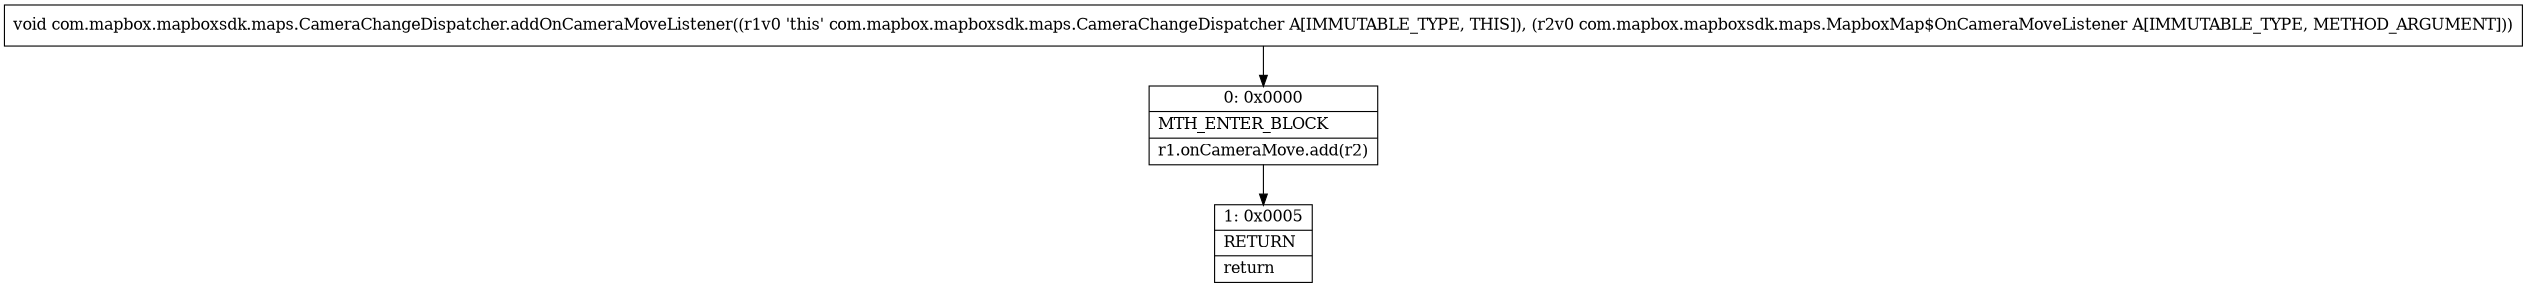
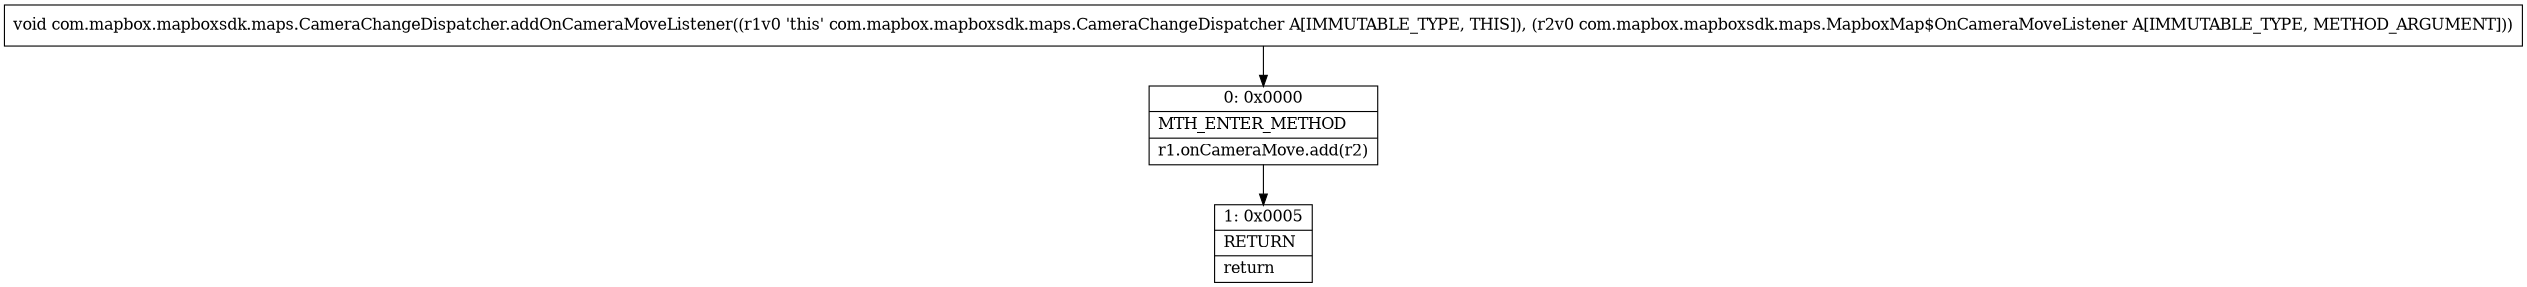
node "0: 0x0000": text "MTH_ENTER_BLOCK" -> "MTH_ENTER_METHOD"
